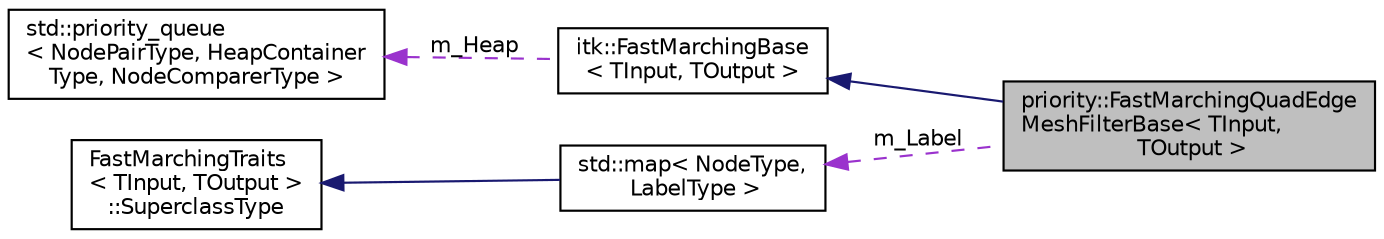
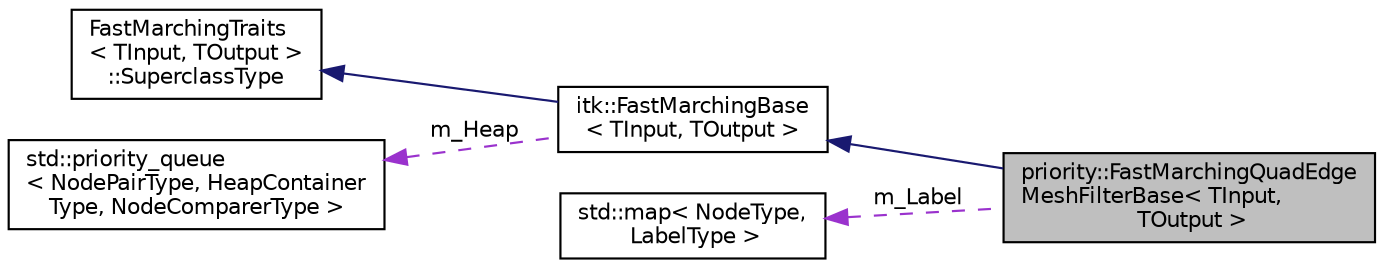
edge "std::map< NodeType, LabelType >" -> "FastMarchingTraits < TInput, TOutput > ::SuperclassType": now "itk::FastMarchingBase < TInput, TOutput >" -> "FastMarchingTraits < TInput, TOutput > ::SuperclassType"
